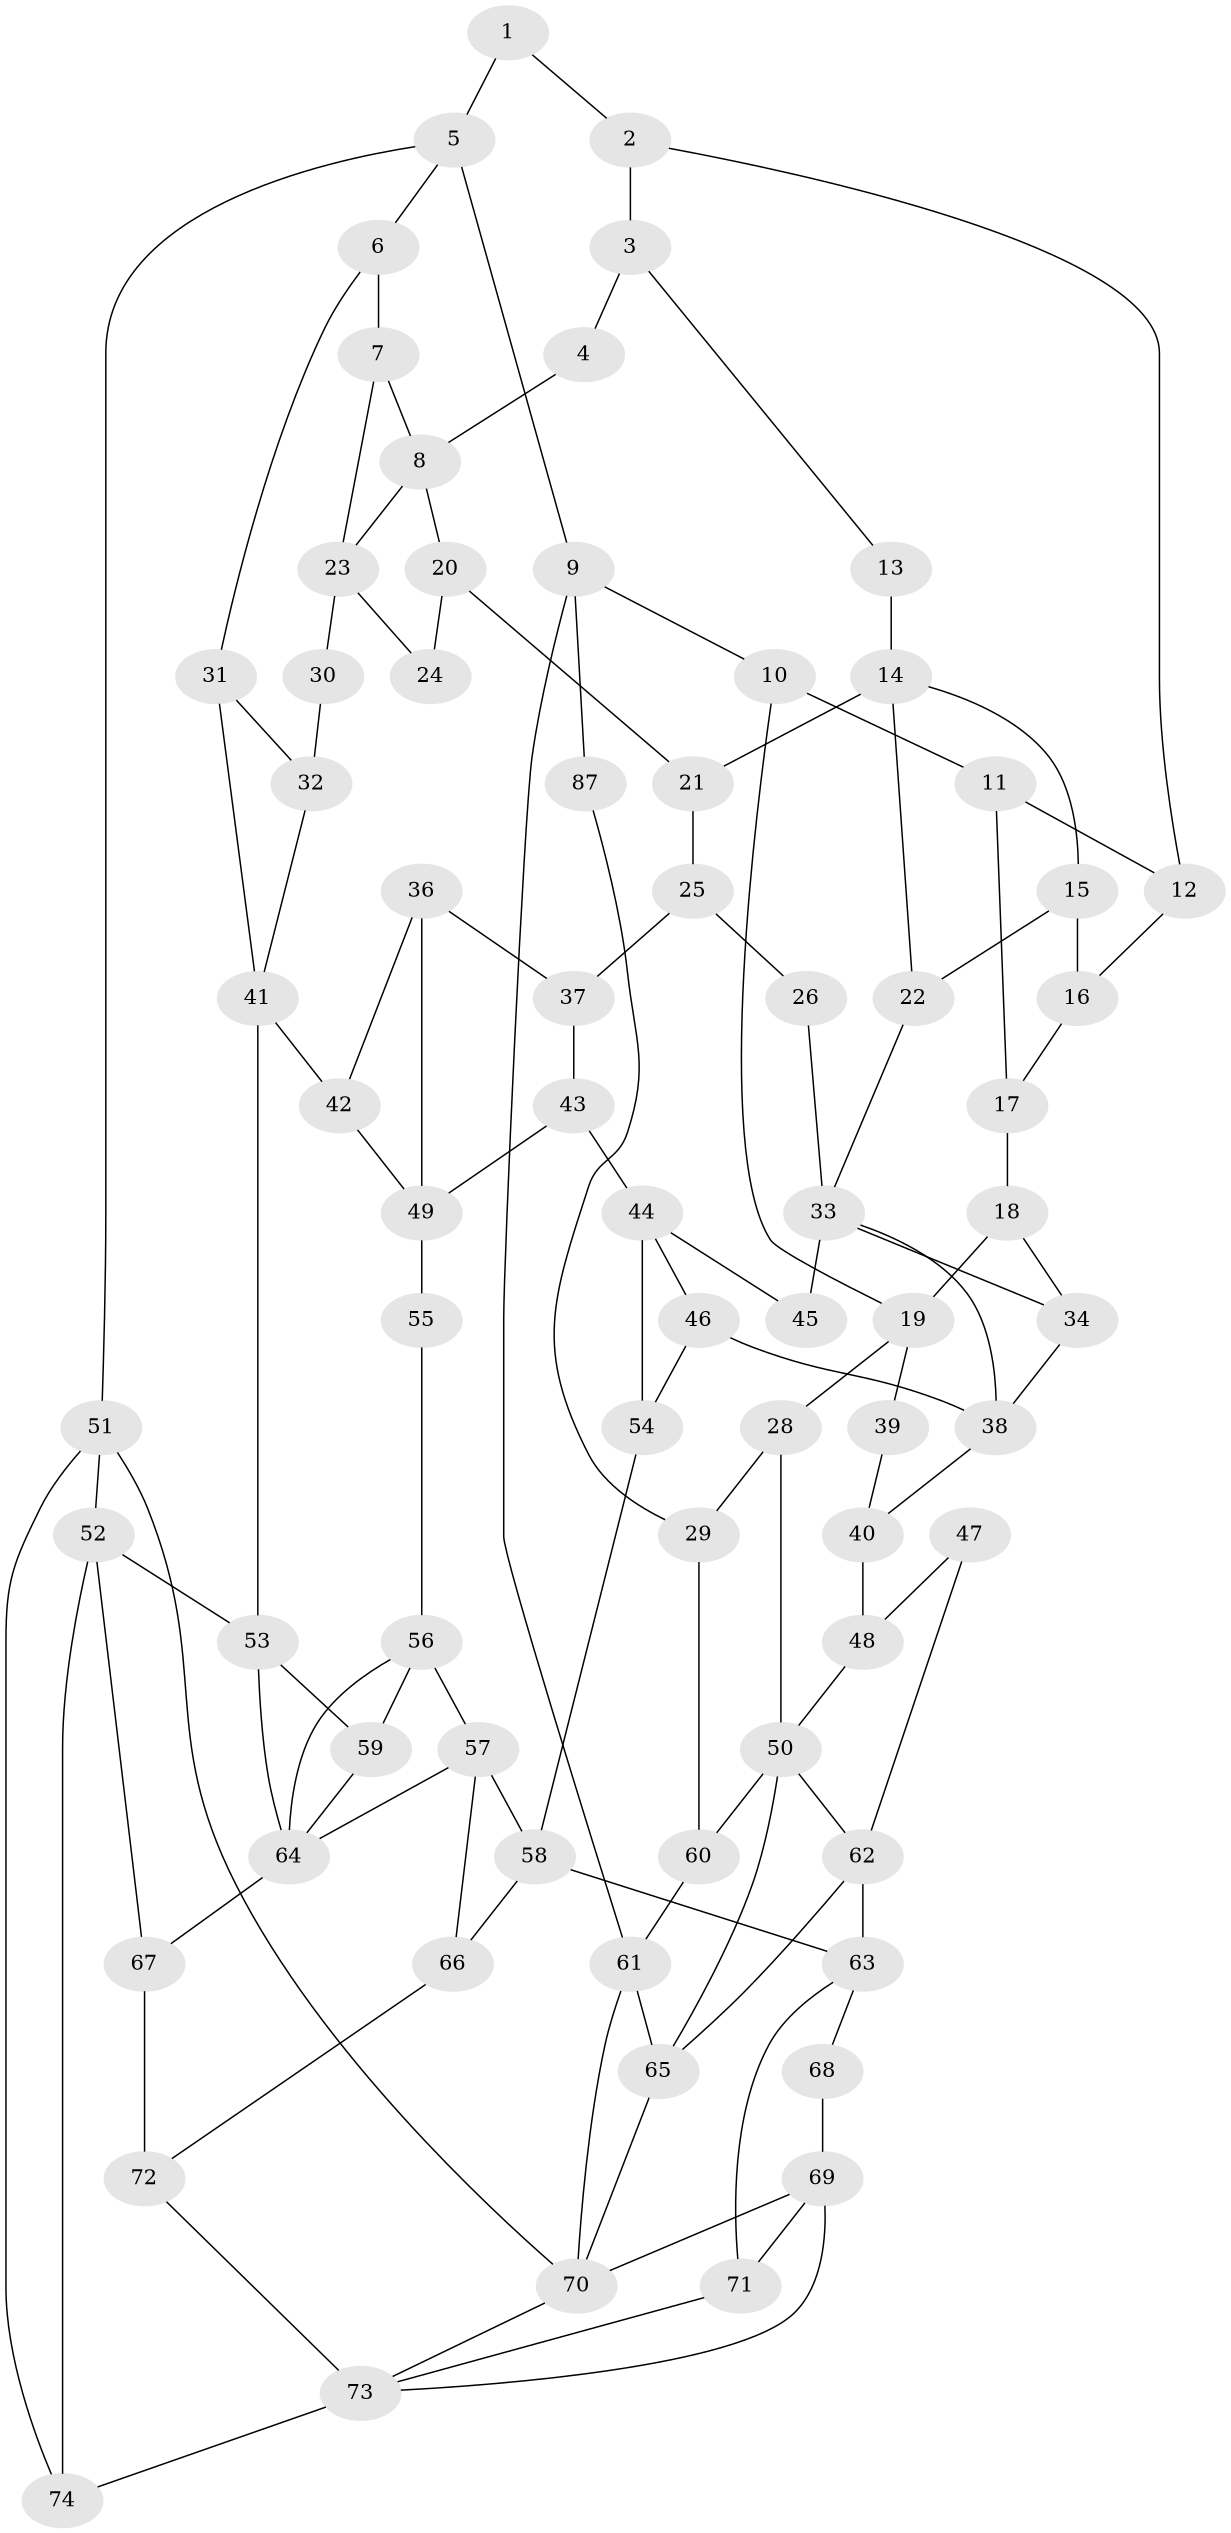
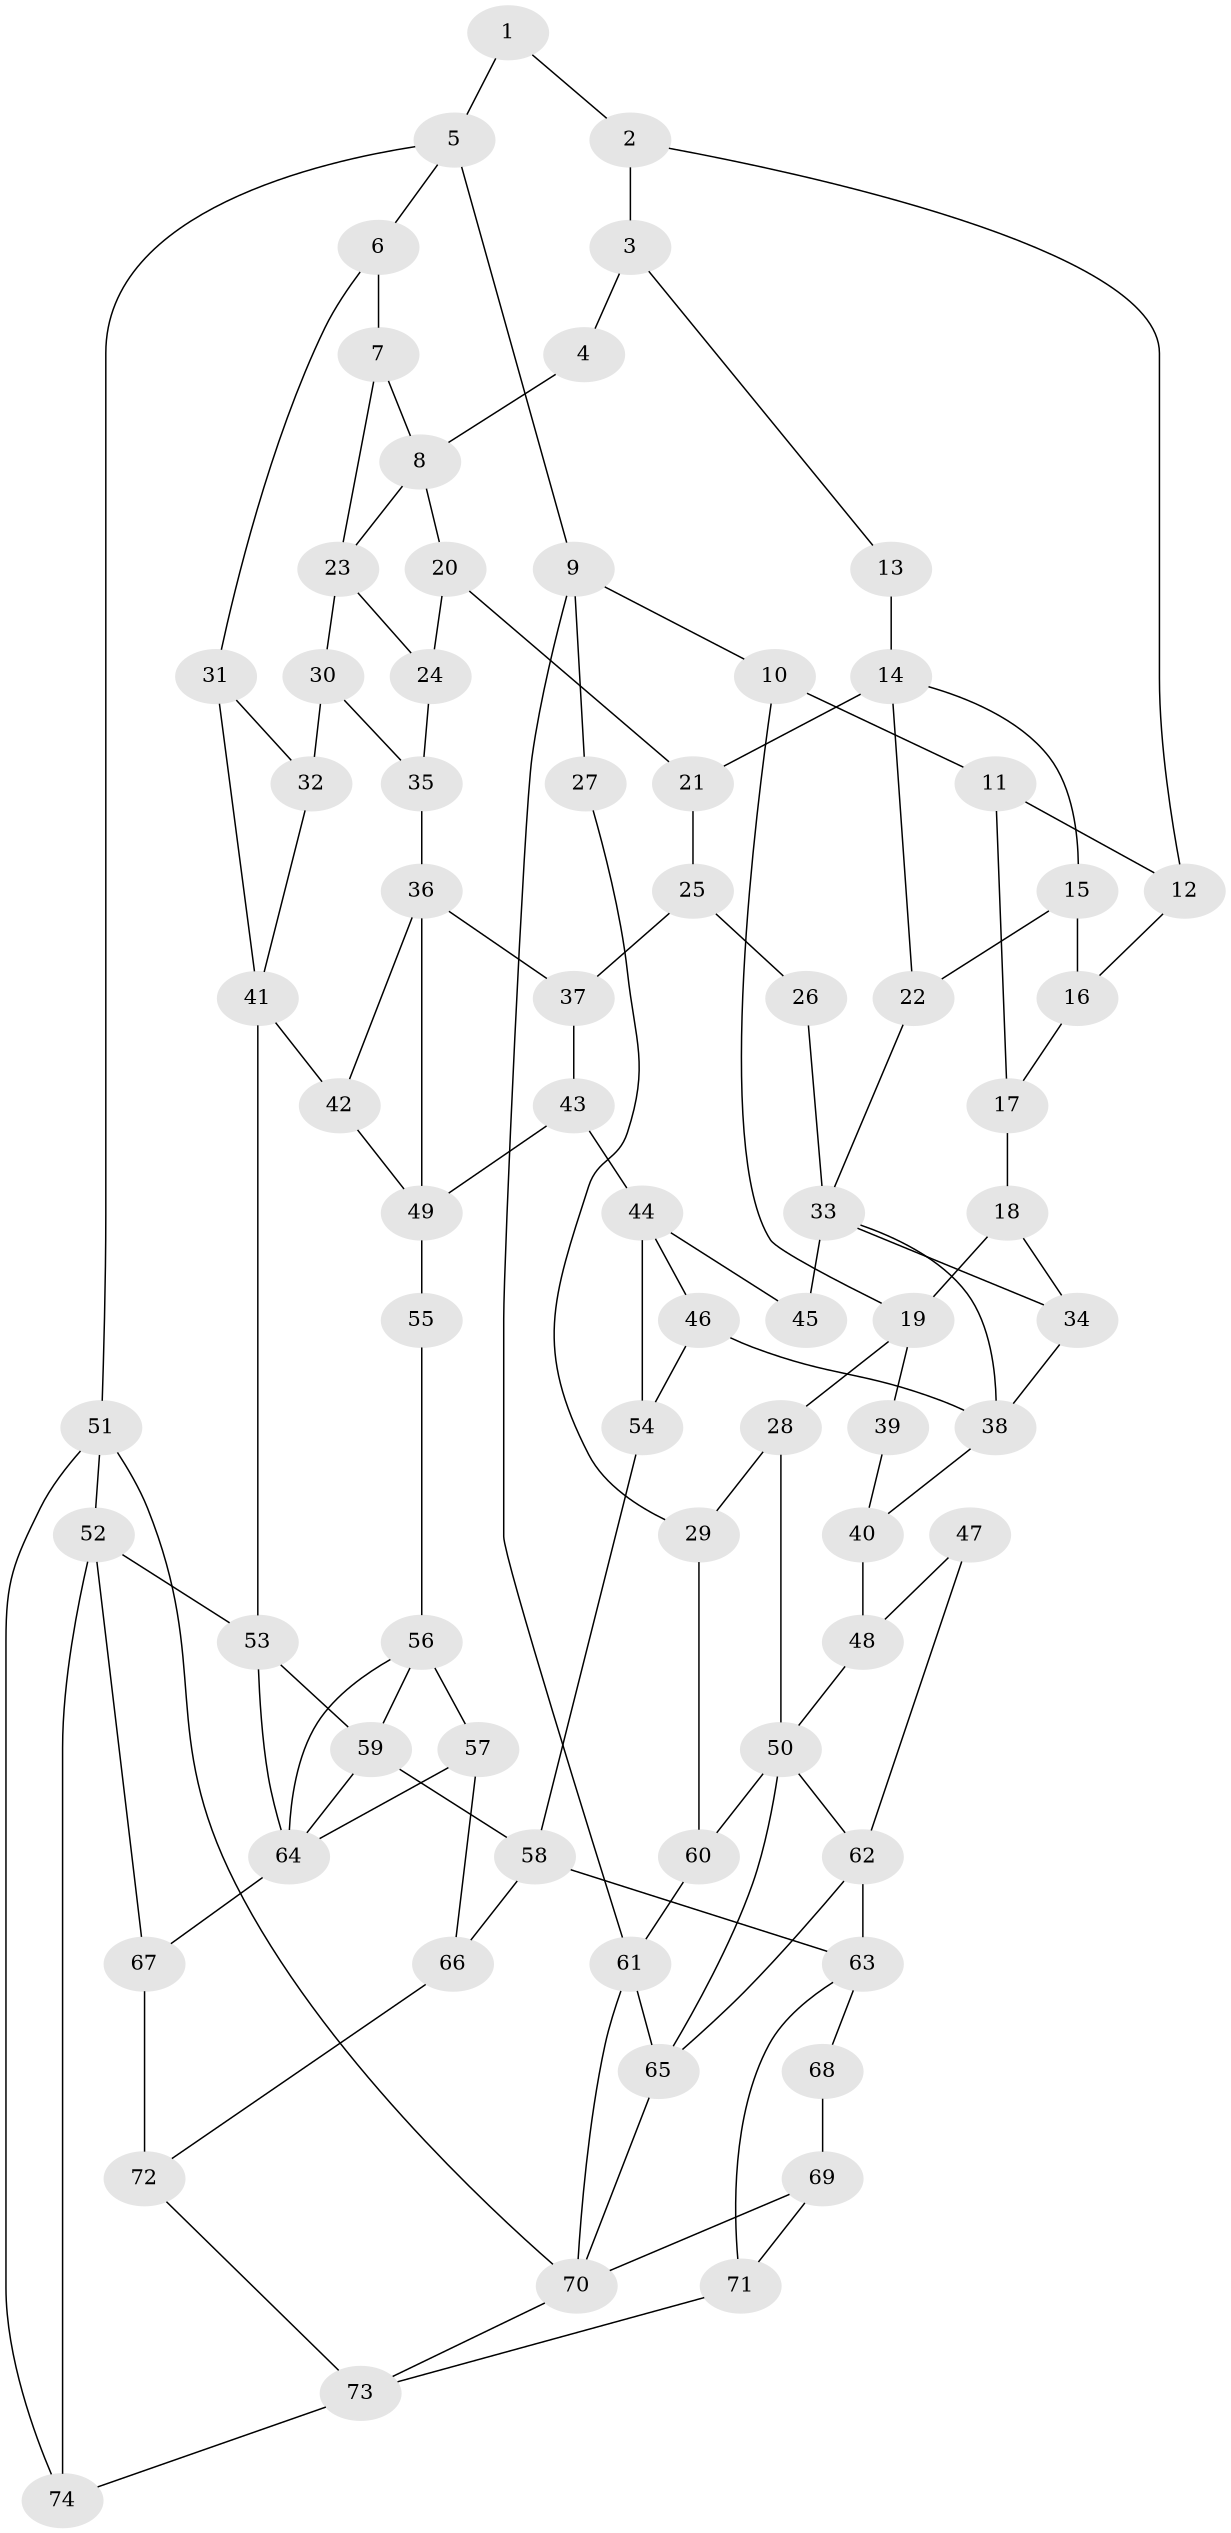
node "35": added
node "87": label "87" -> "27"
edge "57" -- "58": now "59" -- "58"
edge "69" -- "73": removed
